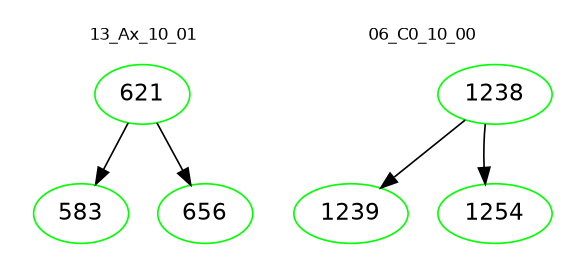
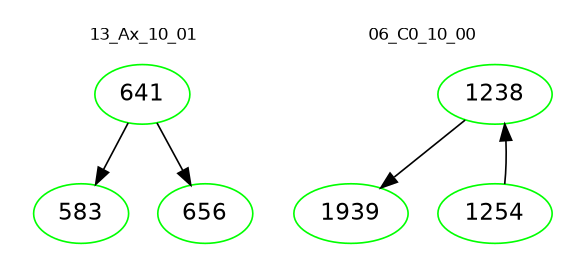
node "621": label "621" -> "641"
edge "1238" -> "1254": reversed
node "1239": label "1239" -> "1939"
